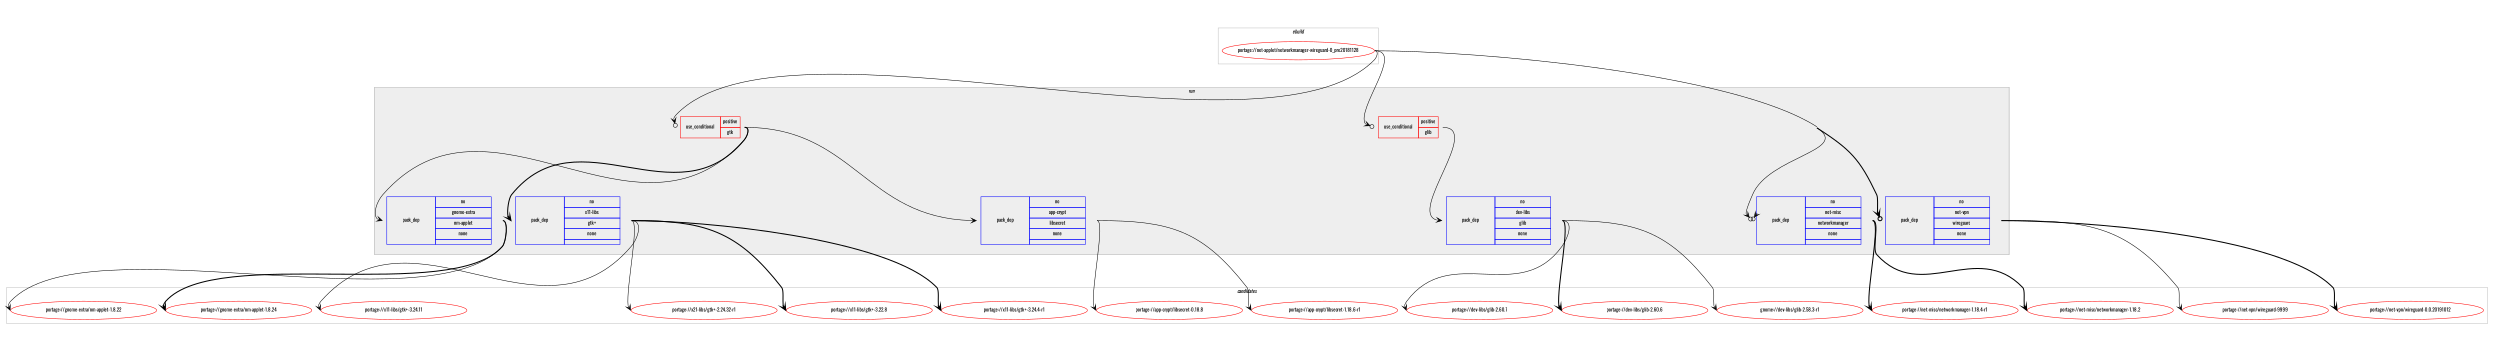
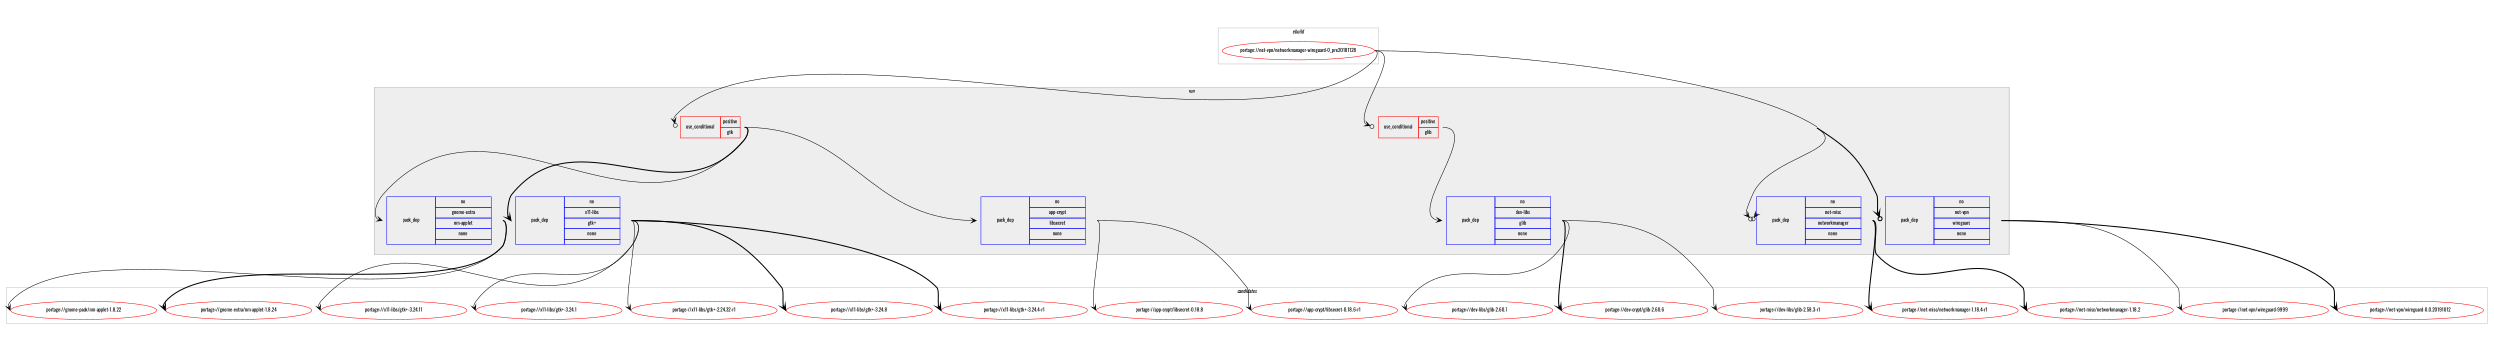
node "portage://net-applet/networkmanager-wireguard-0_pre20181128": label "portage://net-applet/networkmanager-wireguard-0_pre20181128" -> "portage://net-vpn/networkmanager-wireguard-0_pre20181128"
node "portage://gnome-extra/nm-applet-1.8.22": label "portage://gnome-extra/nm-applet-1.8.22" -> "portage://gnome-pack/nm-applet-1.8.22"
node "portage://x11-libs/gtk+-3.24.1": added
node "portage://x21-libs/gtk+-2.24.32-r1": label "portage://x21-libs/gtk+-2.24.32-r1" -> "portage://x11-libs/gtk+-2.24.32-r1"
node "portage://x11-libs/gtk+-3.22.8": label "portage://x11-libs/gtk+-3.22.8" -> "portage://x11-libs/gtk+-3.24.8"
node "portage://app-crypt/libsecret-1.18.6-r1": label "portage://app-crypt/libsecret-1.18.6-r1" -> "portage://app-crypt/libsecret-0.18.6-r1"
node "portage://dev-libs/glib-2.60.6": label "portage://dev-libs/glib-2.60.6" -> "portage://dev-crypt/glib-2.60.6"
node "gnome://dev-libs/glib-2.58.3-r1": label "gnome://dev-libs/glib-2.58.3-r1" -> "portage://dev-libs/glib-2.58.3-r1"
